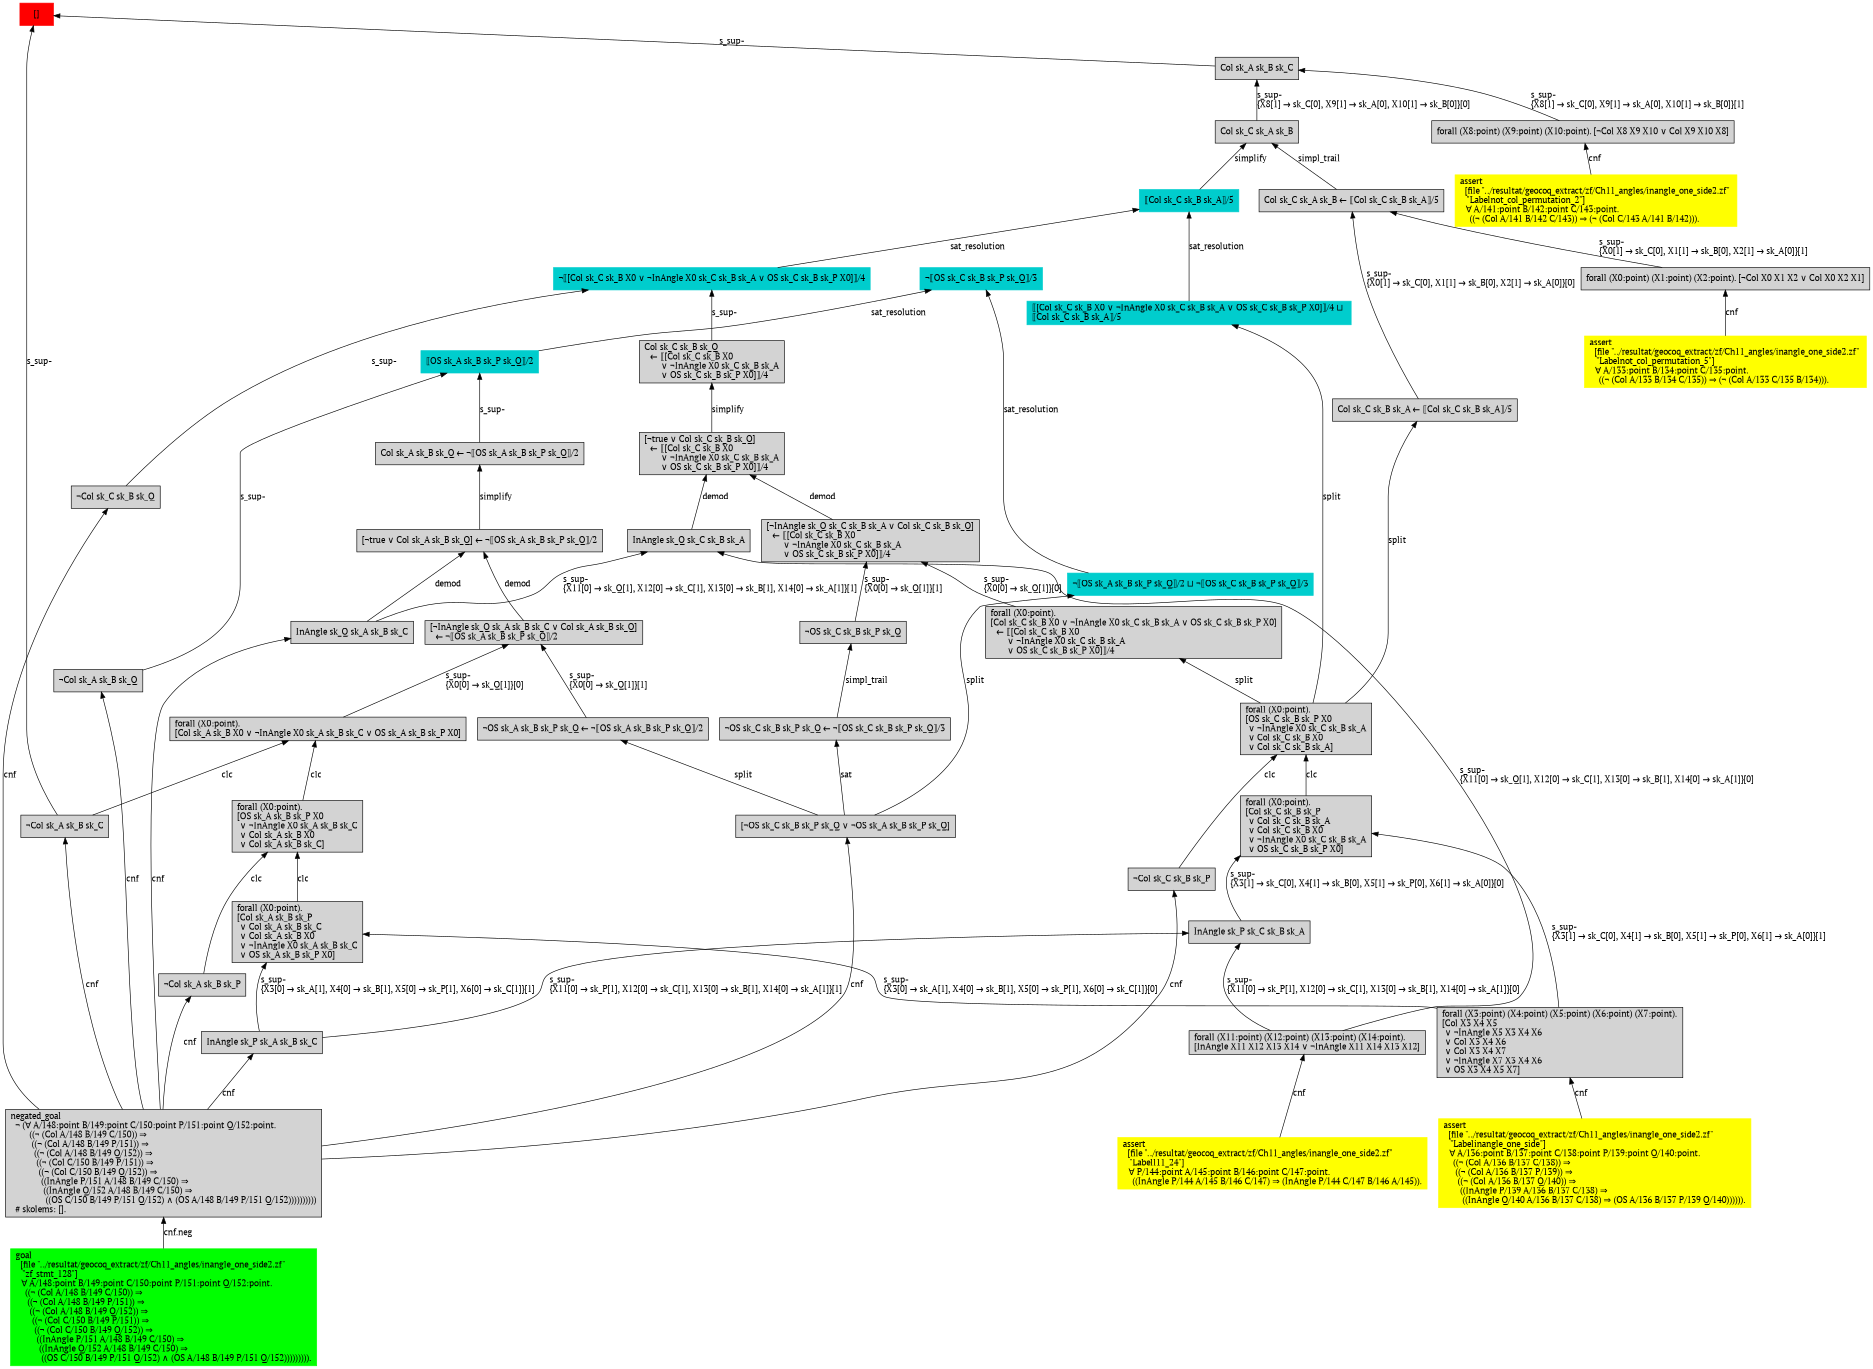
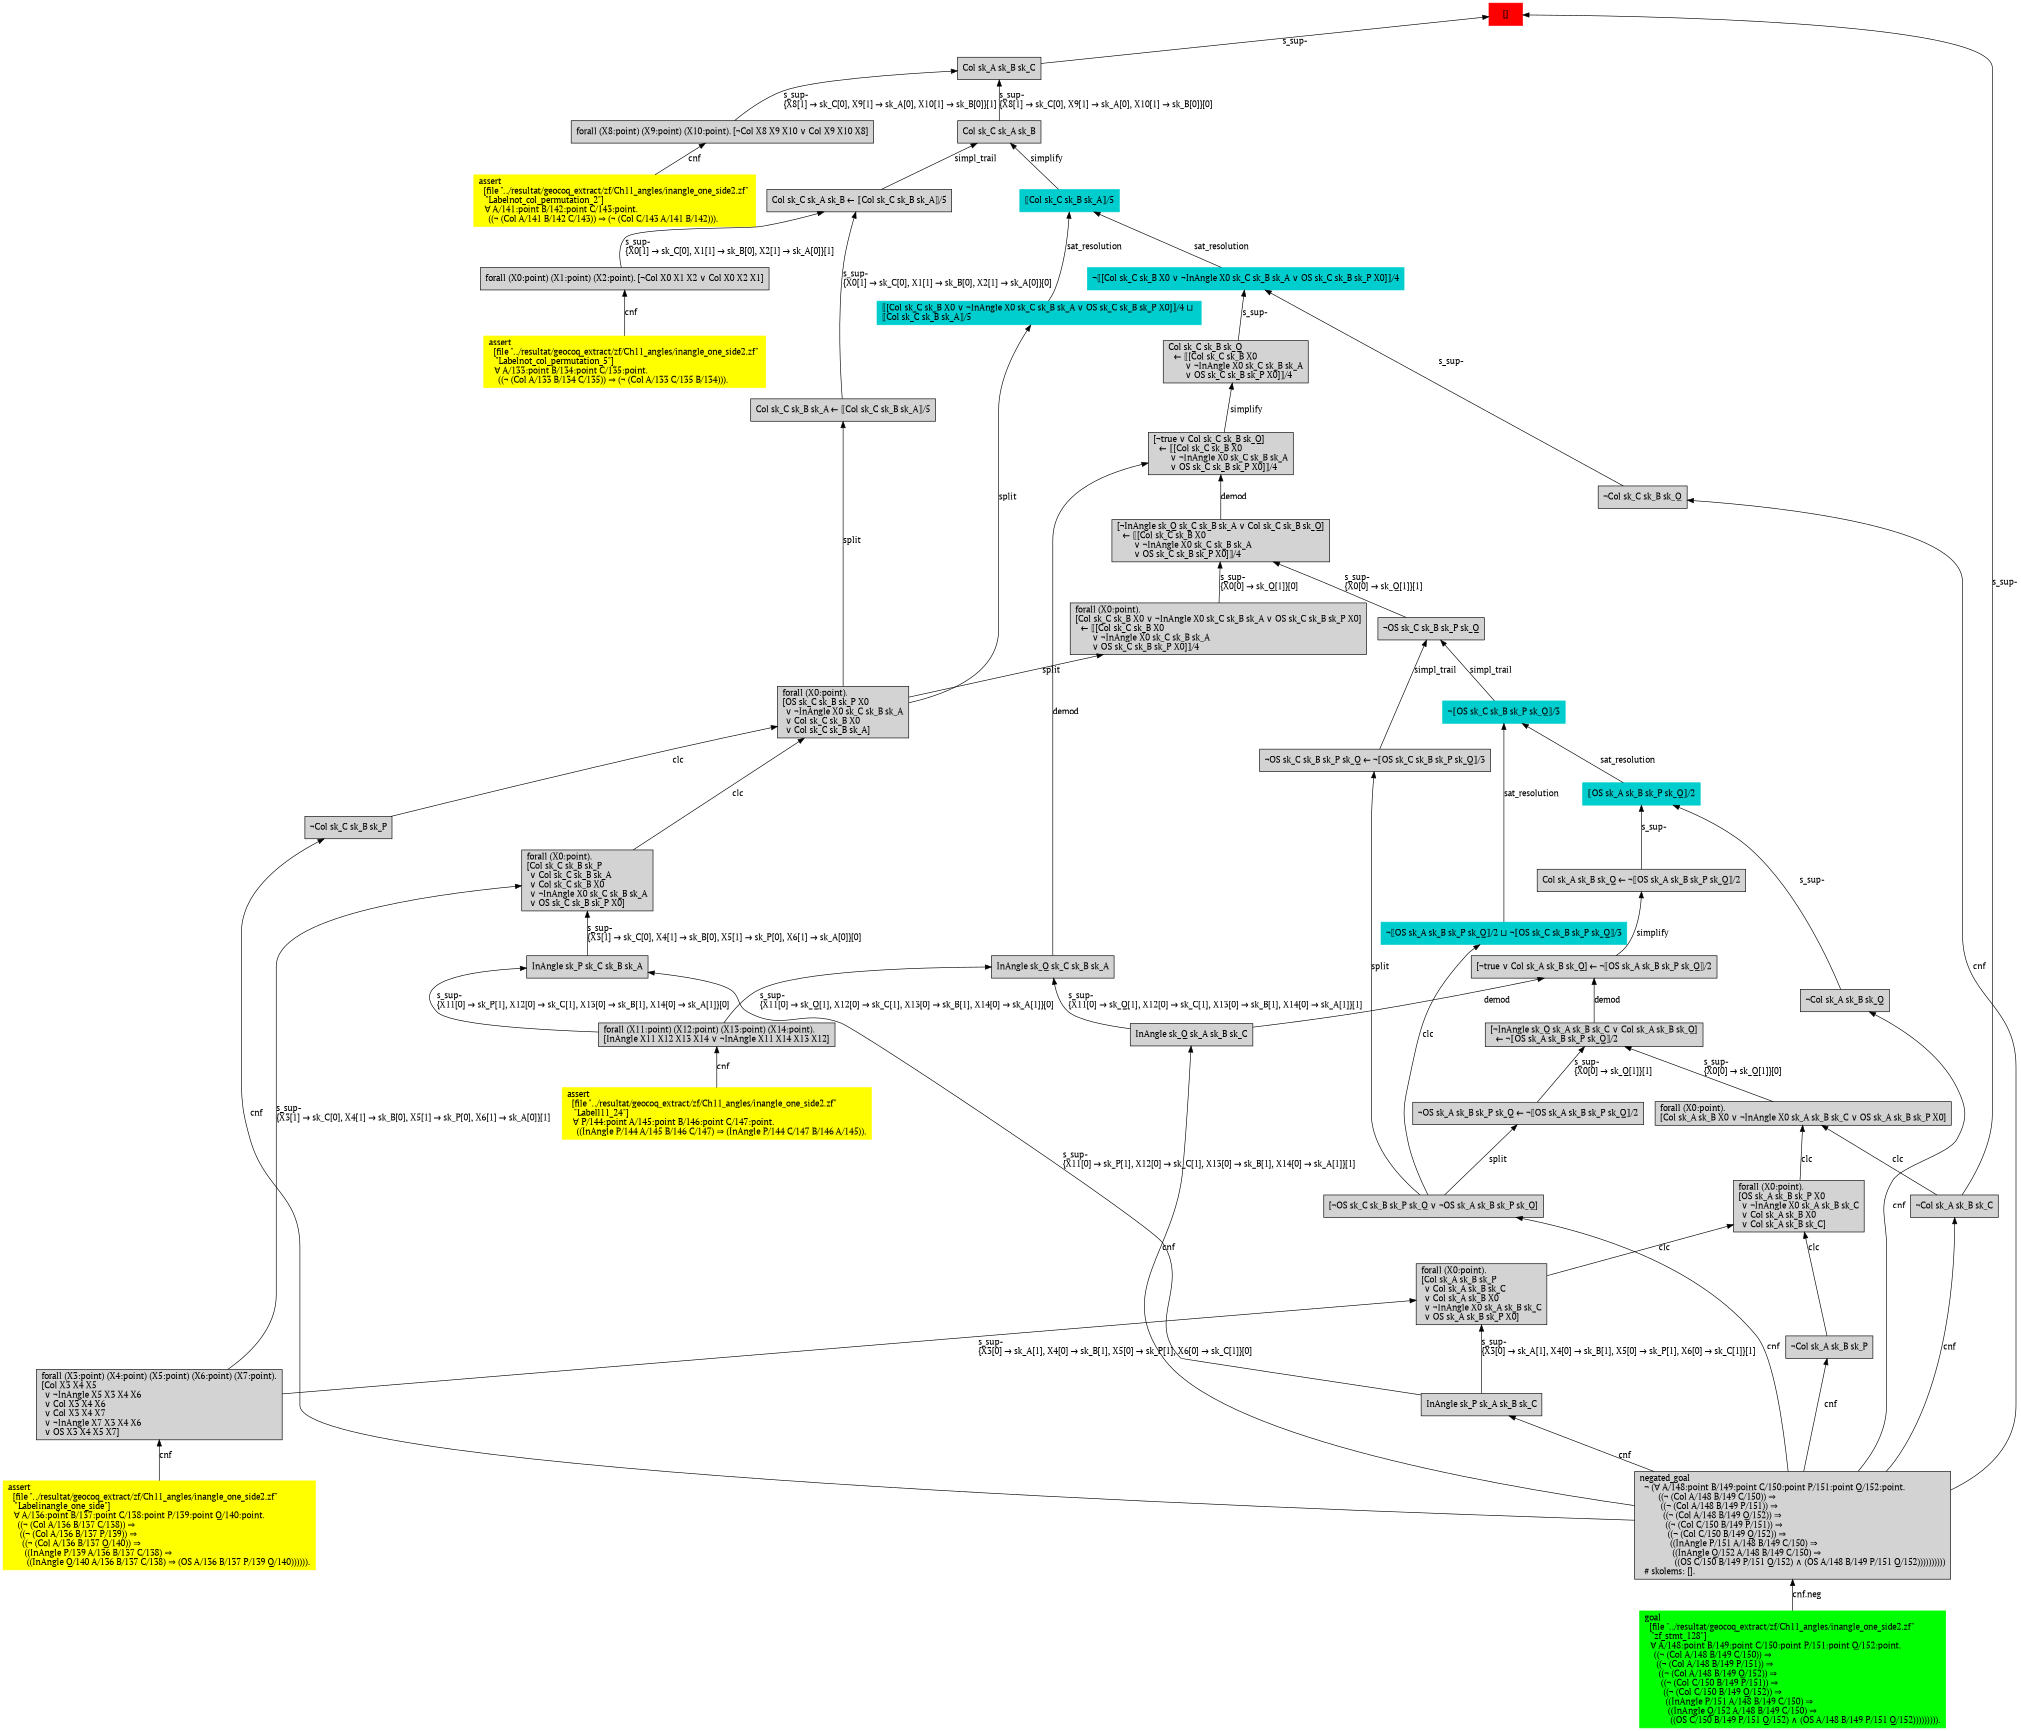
edge "¬⟦OS sk_C sk_B sk_P sk_Q⟧/3" -> "¬OS sk_C sk_B sk_P sk_Q": added, label "simpl_trail"
edge "[¬OS sk_C sk_B sk_P sk_Q ∨ ¬OS sk_A sk_B sk_P sk_Q]" -> "¬⟦OS sk_A sk_B sk_P sk_Q⟧/2 ⊔ ¬⟦OS sk_C sk_B sk_P sk_Q⟧/3": label "split" -> "clc"
edge "[¬OS sk_C sk_B sk_P sk_Q ∨ ¬OS sk_A sk_B sk_P sk_Q]" -> "¬OS sk_C sk_B sk_P sk_Q ← ¬⟦OS sk_C sk_B sk_P sk_Q⟧/3": label "sat" -> "split"
